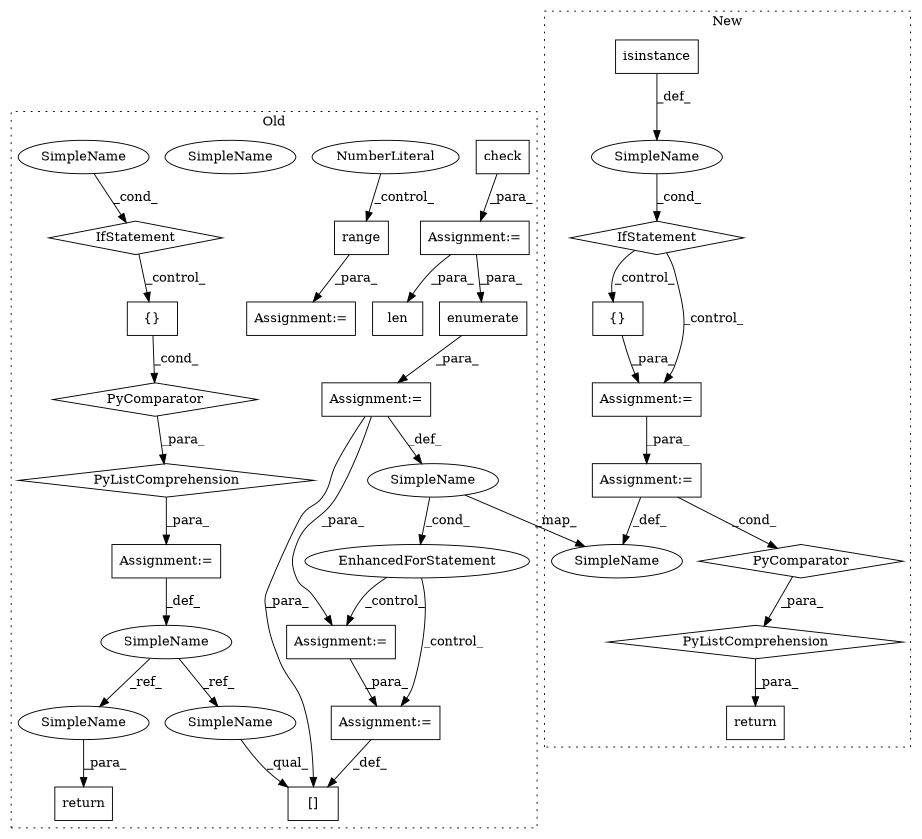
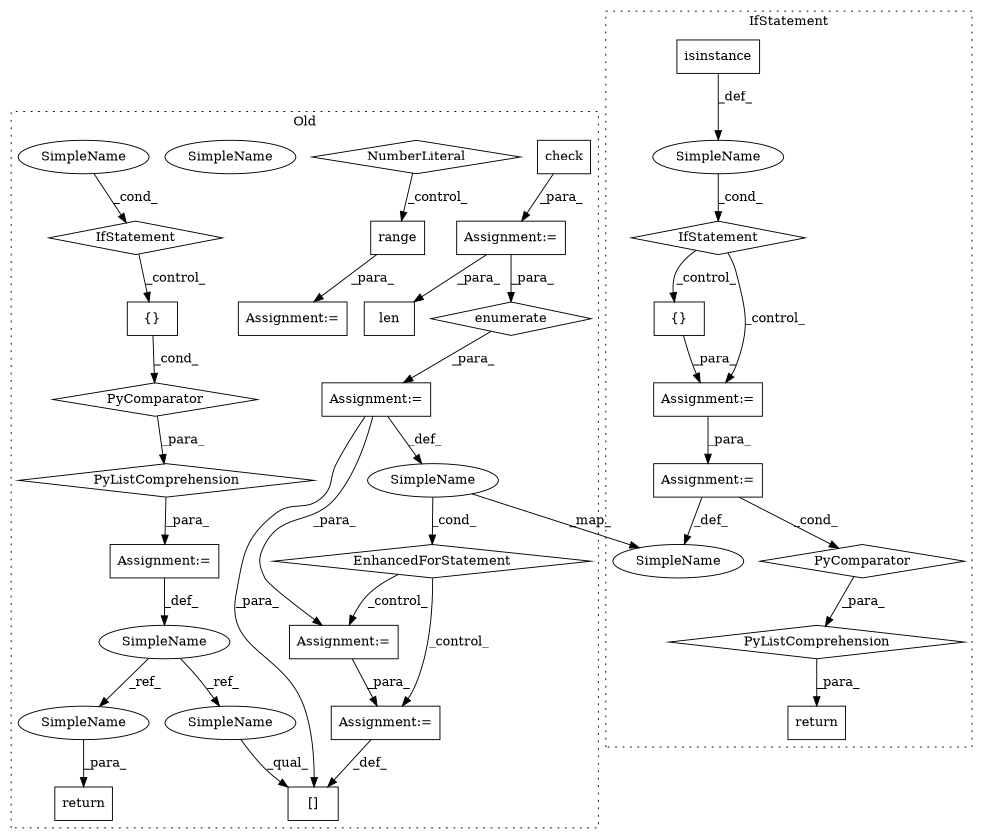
cluster "New": label "New" -> "IfStatement"
node "NumberLiteral": shape ellipse -> diamond
node "enumerate": shape box -> diamond
node "EnhancedForStatement": shape ellipse -> diamond
